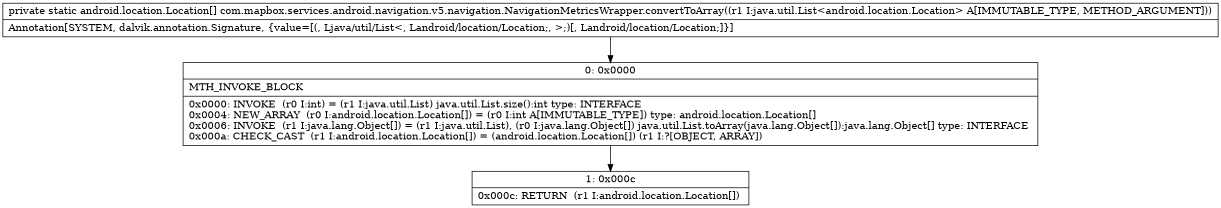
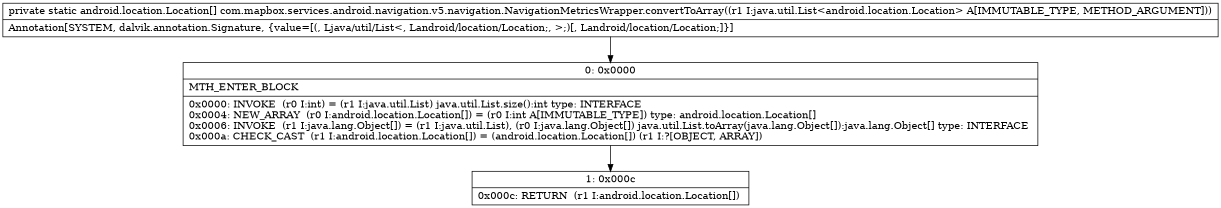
node "0: 0x0000": text "MTH_INVOKE_BLOCK" -> "MTH_ENTER_BLOCK"
